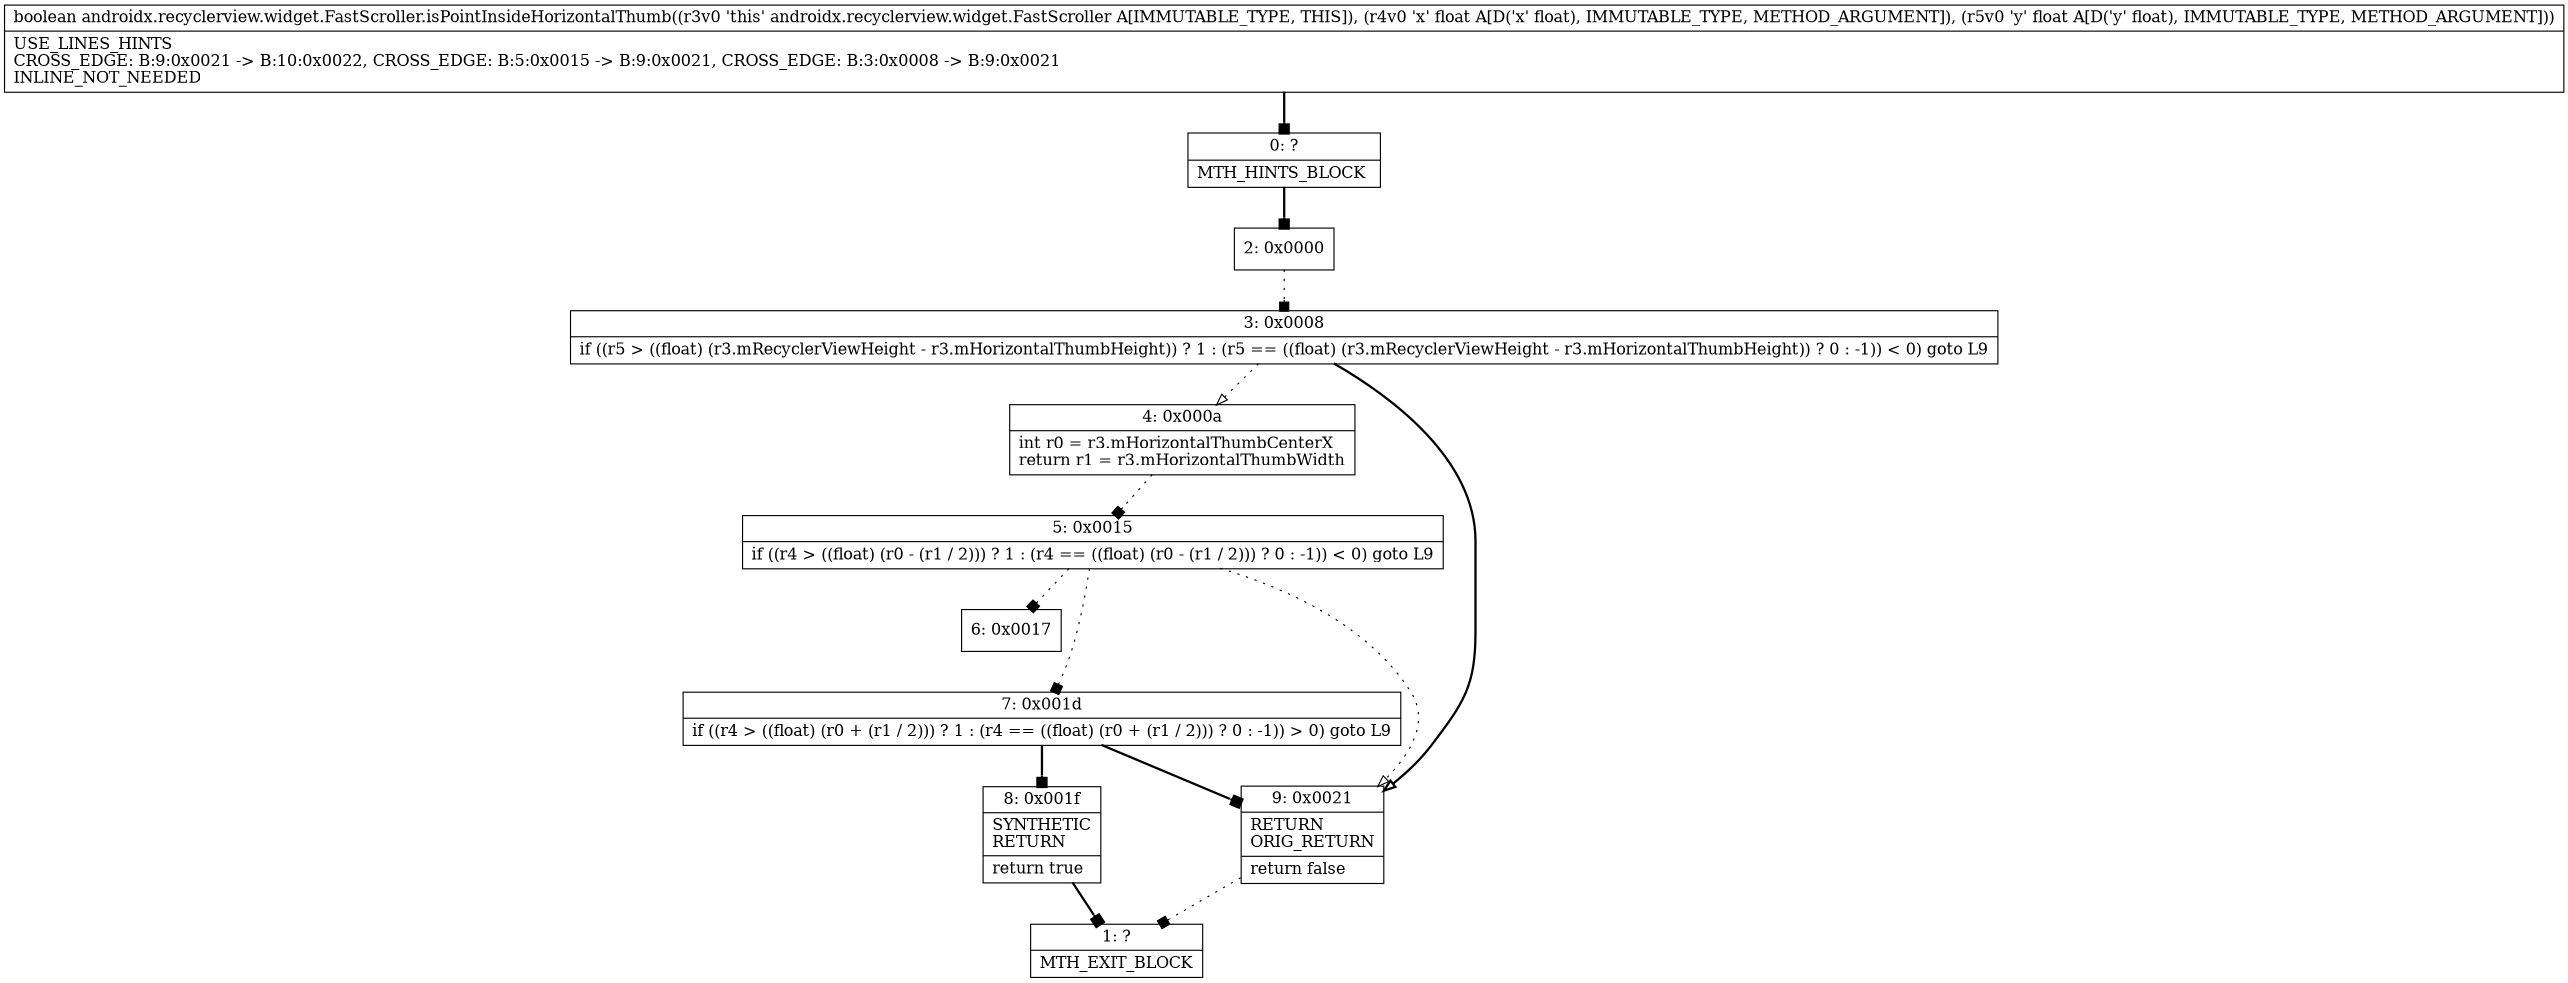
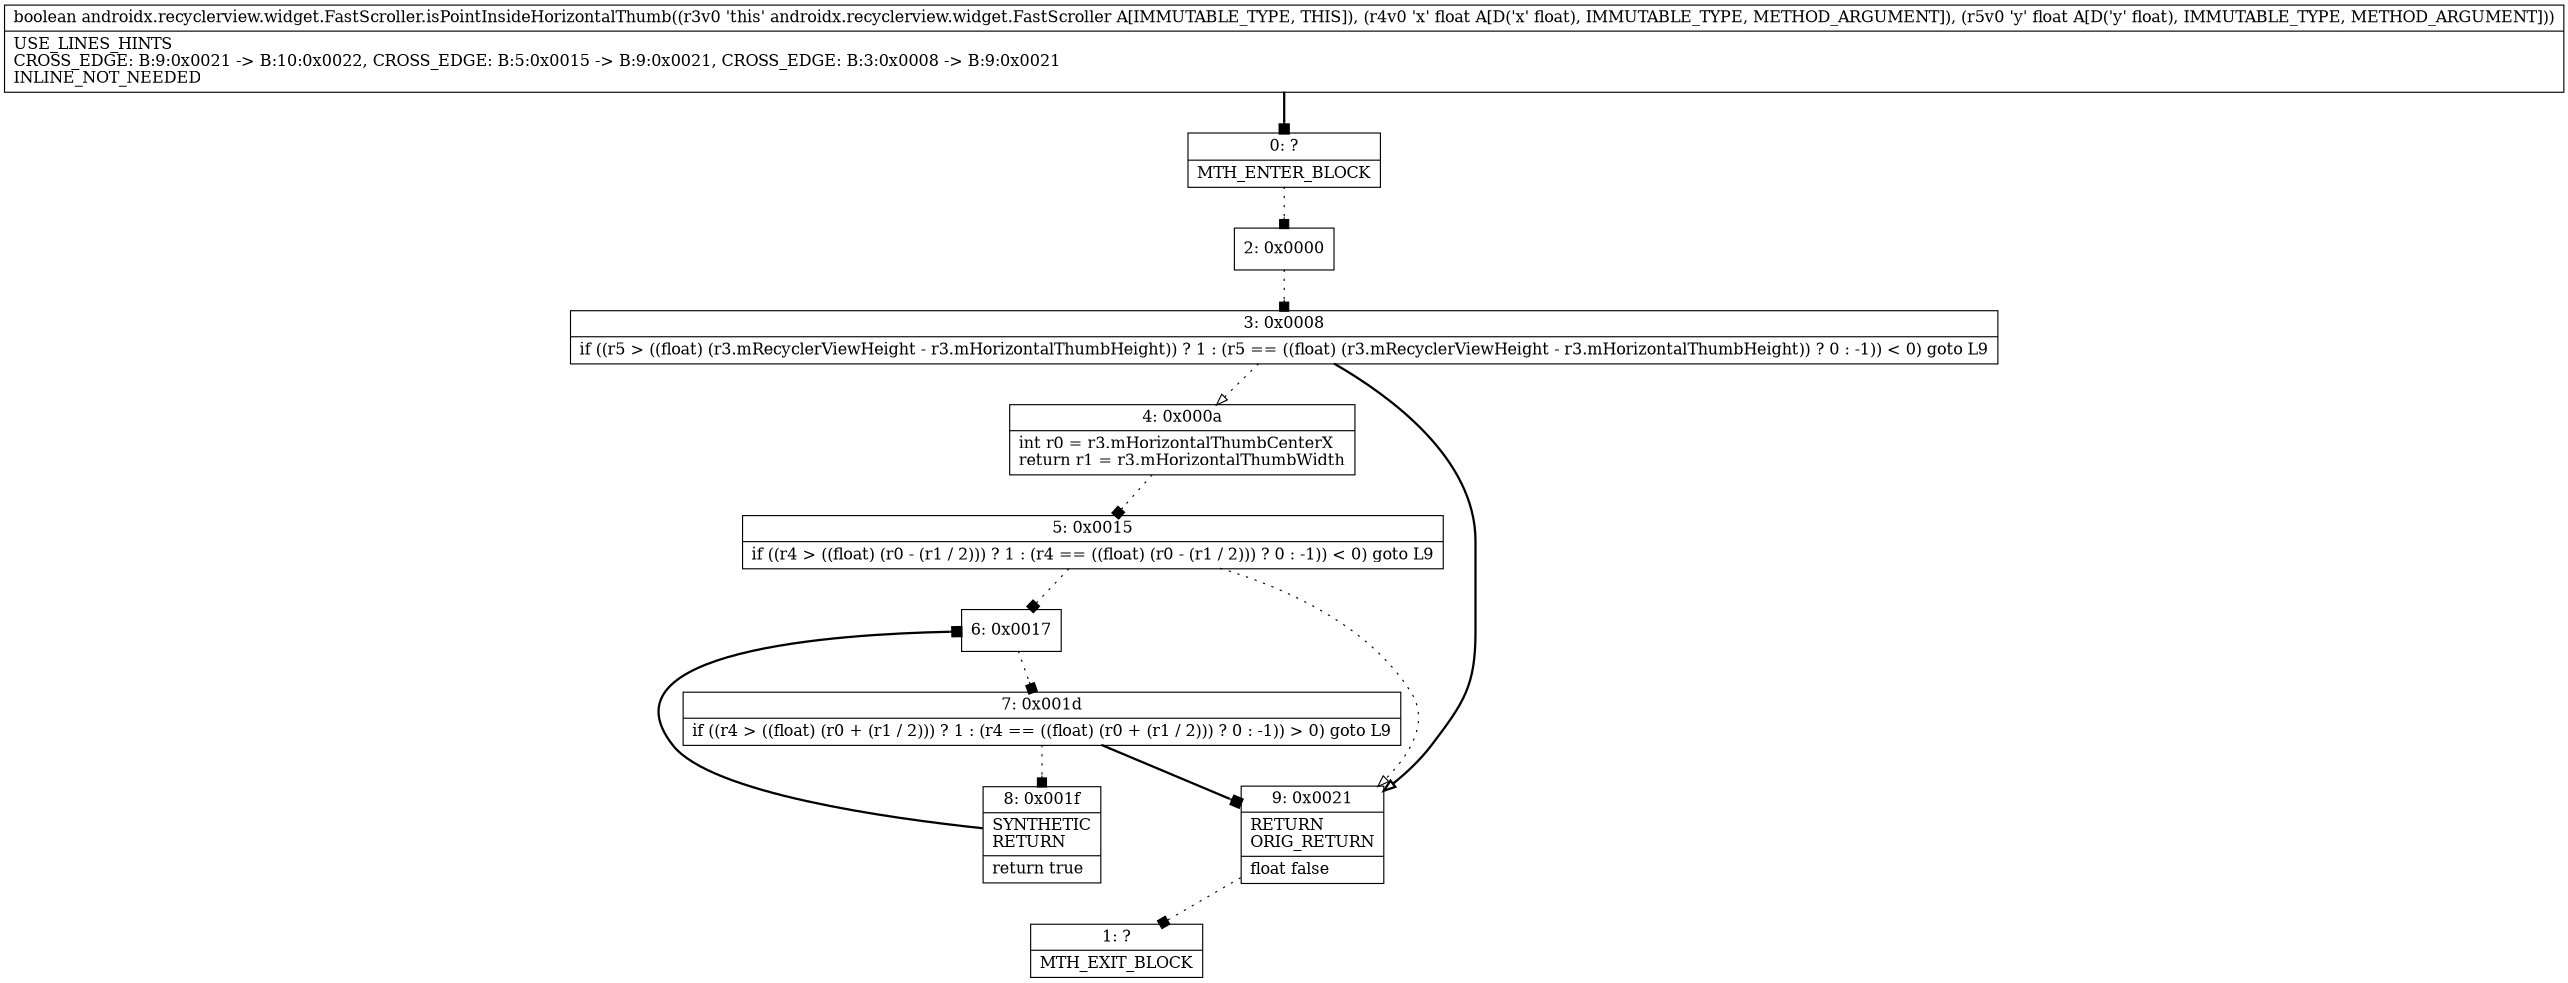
node "0: ?": text "MTH_HINTS_BLOCK" -> "MTH_ENTER_BLOCK"
edge "0: ?" -> "2: 0x0000": style bold -> dotted
edge "5: 0x0015" -> "7: 0x001d": now "6: 0x0017" -> "7: 0x001d"
edge "7: 0x001d" -> "8: 0x001f": style bold -> dotted
node "9: 0x0021": text "return false" -> "float false"
edge "8: 0x001f" -> "1: ?": now "8: 0x001f" -> "6: 0x0017"
